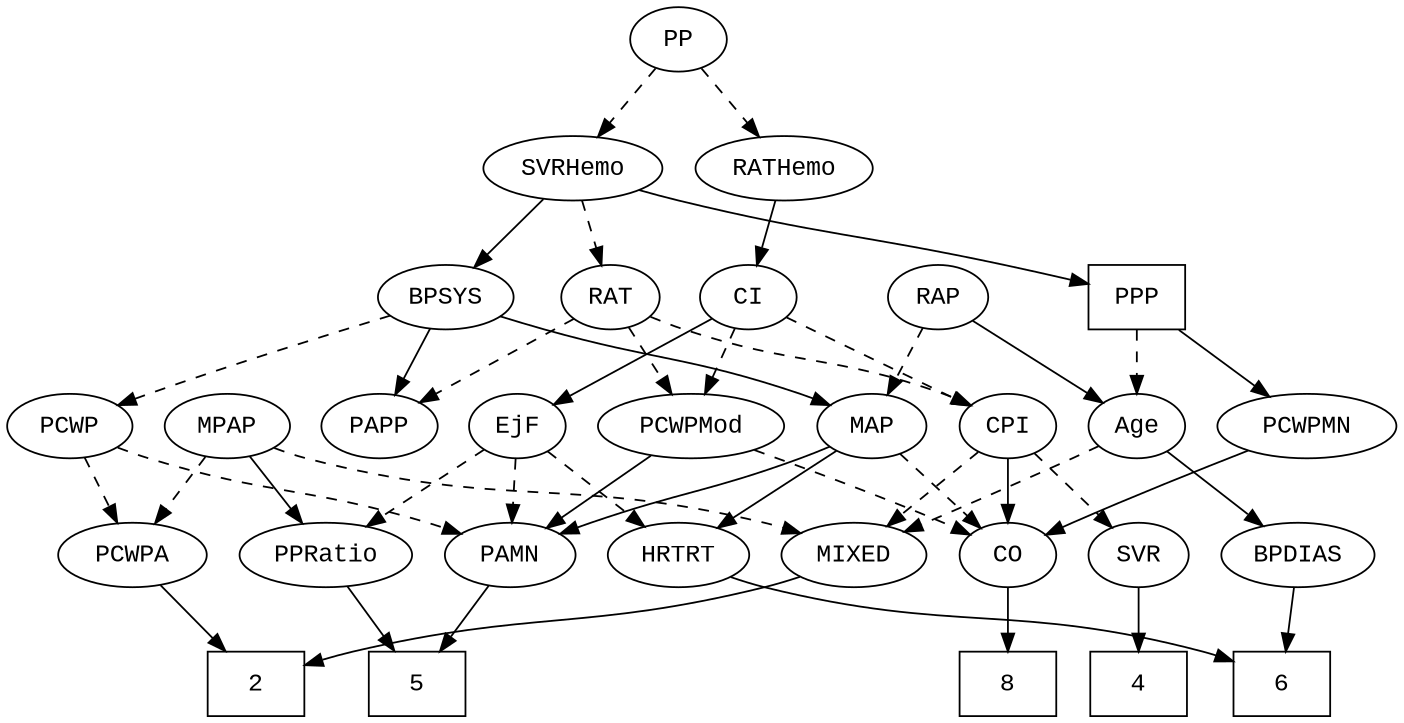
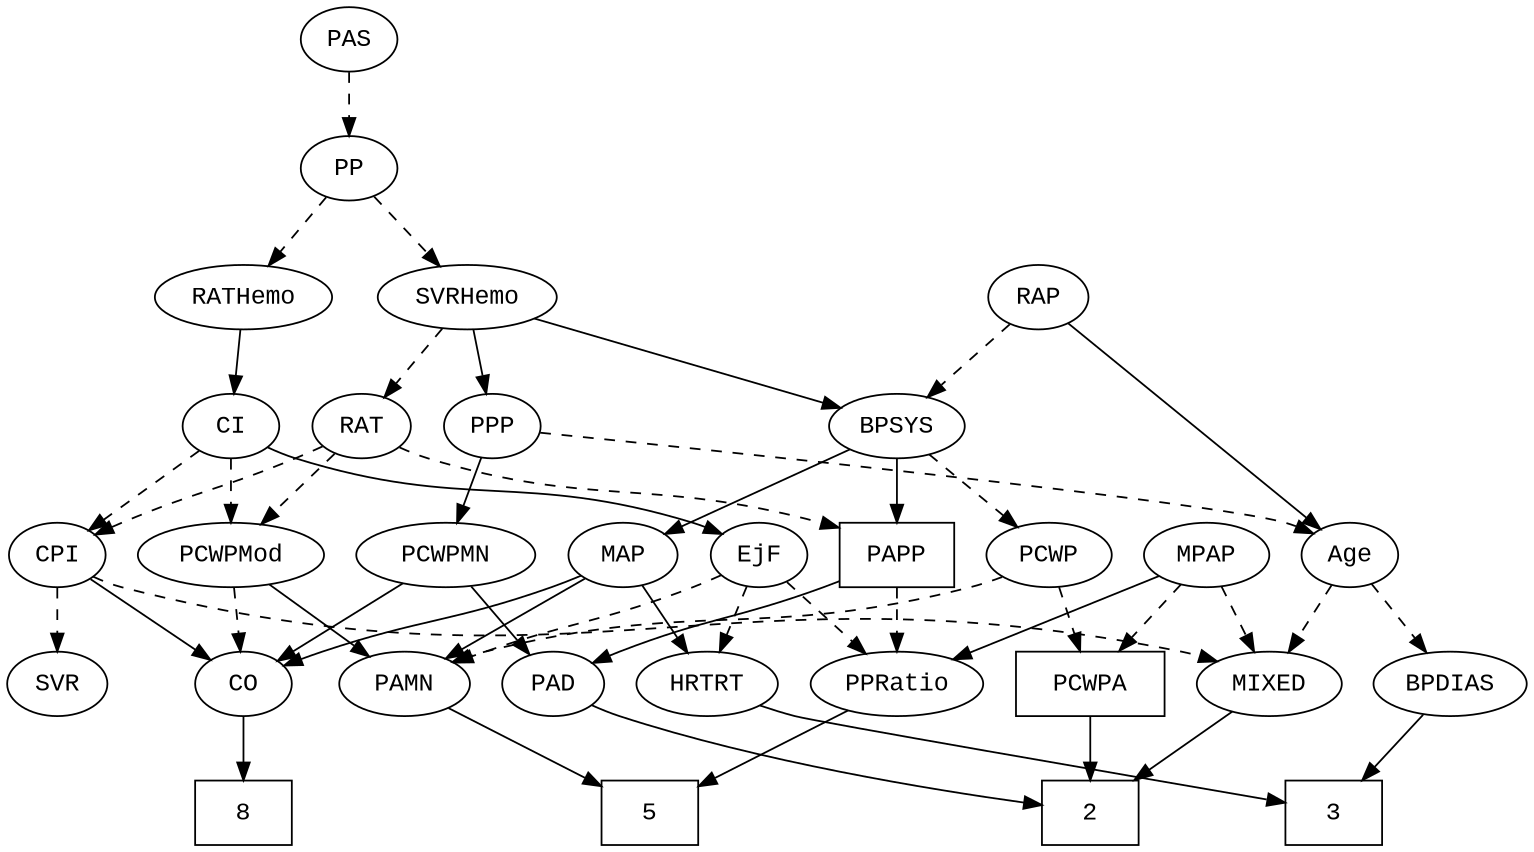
node "PAS": added
node "PPP": shape box -> ellipse
edge "RAP" -> "MAP": now "RAP" -> "BPSYS"
node "PAPP": shape ellipse -> box
edge "MAP" -> "CO": style dashed -> solid
edge "Age" -> "BPDIAS": style solid -> dashed
node "PCWPA": shape ellipse -> box
edge "PAPP" -> "PPRatio": added
node "PAD": added
node "4": removed
node "6": label "6" -> "3"
